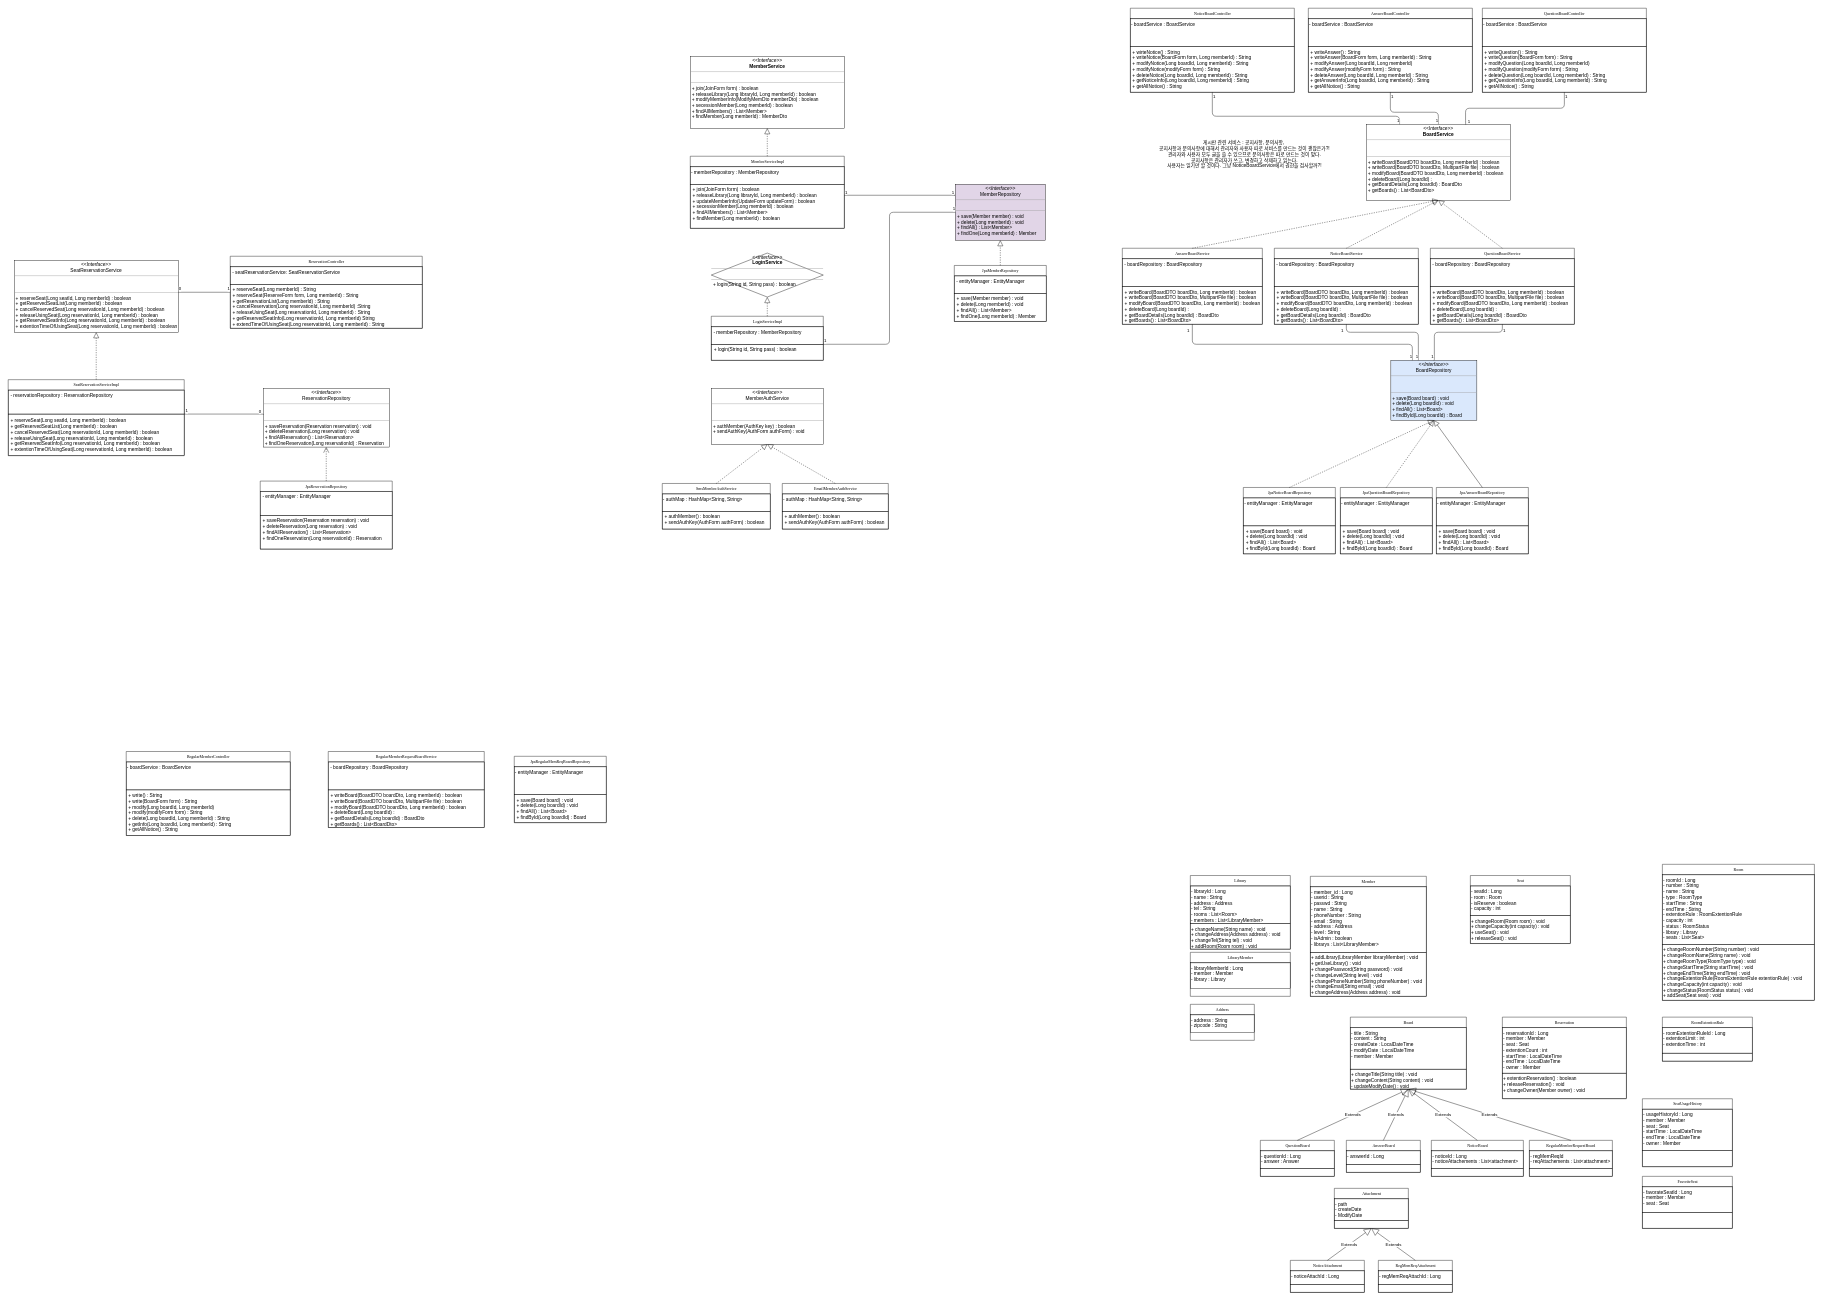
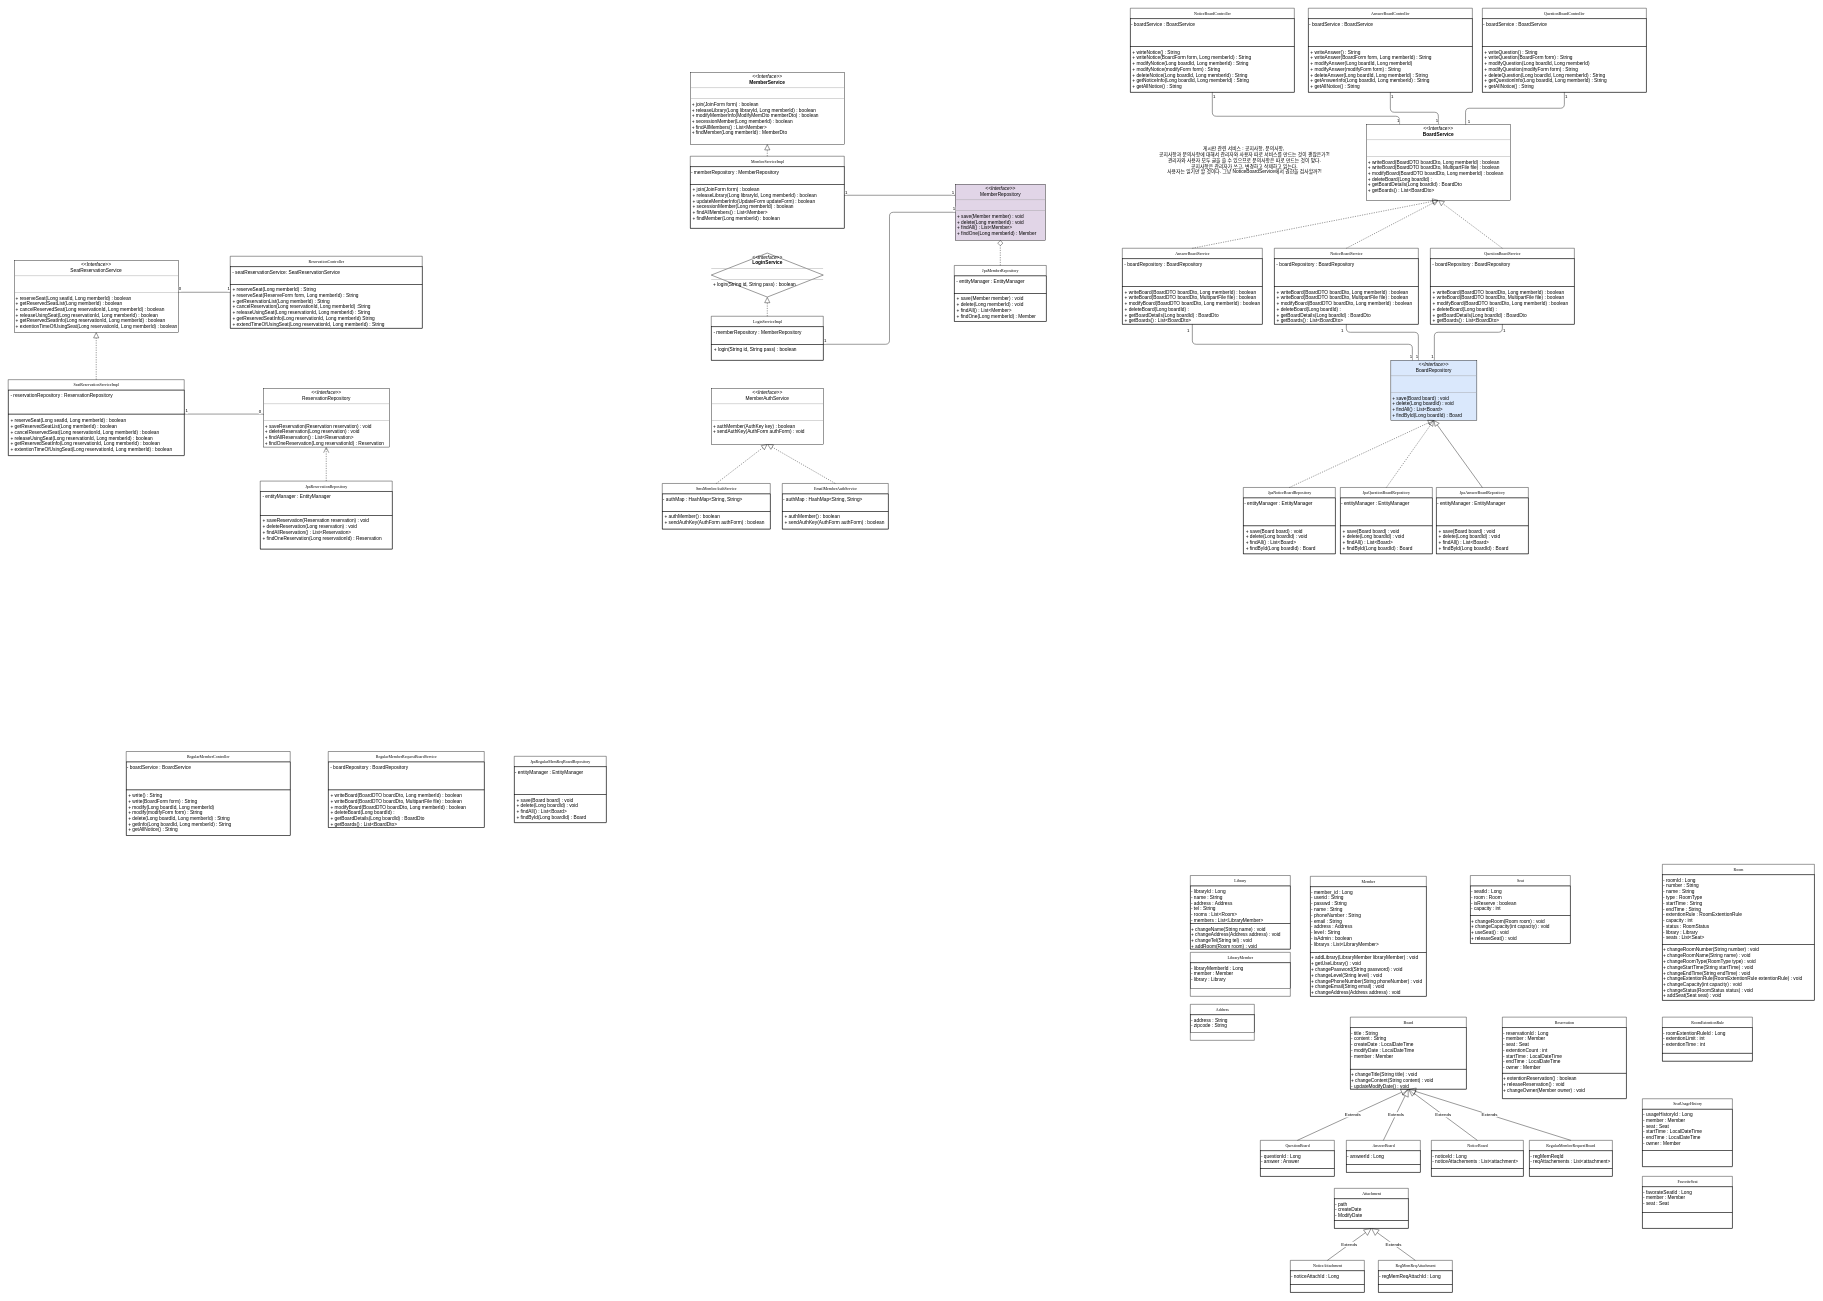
node "<<Interface>> MemberService + join(JoinForm form) : boolean + releaseLibrary(Long libraryId, Long memberId) : boolean + modifyMemberInfo(ModifyMemDto memberDto) : boolean + secessionMember(Long memberId) : boolean + findAllMembers() : List<Member> + findMember(Long memberId) : MemberDto": moved (767, 92) -> (767, 108)
node "게시판 관련 서비스 : 공지사항, 문의사항, 공지사항과 문의사항에 대해서 관리자와 사용자 따로 서비스를 만드는 것이 괜찮은가?! 관리자와 사용자 모두 글을 쓸 수 있으므로 문의사항은 따로 만드는 것이 맞다. 공지사항은 관리자가 쓰고, 변경하고 삭제하고 읽는다. 사용자는 읽기만 할 것이다. 그냥 NoticeBoardService에서 권한을 검사할까?!": moved (1244, 154) -> (1244, 160)
edge "JpaMemberRepository" -> "<<Interface>> MemberRepository + save(Member member) : void + delete(Long memberId) : void + findAll() : List<Member> + findOne(Long memberId) : Member": arrowhead block -> diamond
